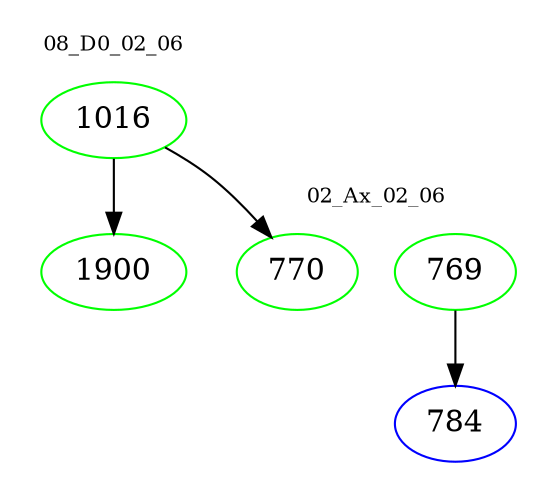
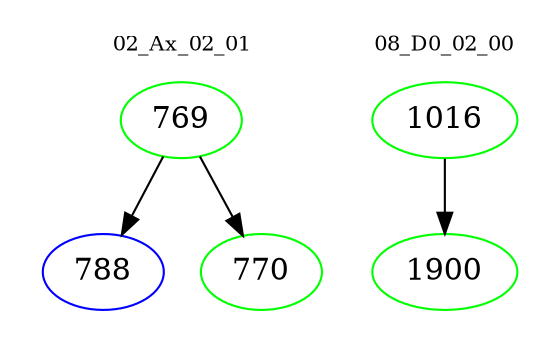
cluster "08_D0_02_06": label "08_D0_02_06" -> "08_D0_02_00"
edge "1016" -> "770": now "769" -> "770"
cluster "02_Ax_02_06": label "02_Ax_02_06" -> "02_Ax_02_01"
node "784": label "784" -> "788"
